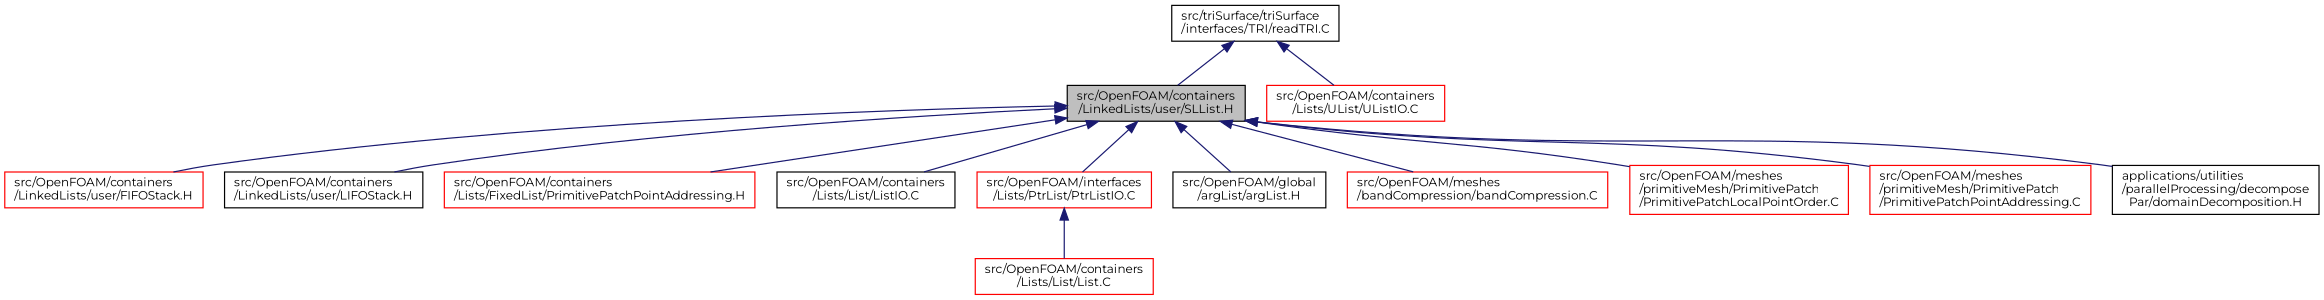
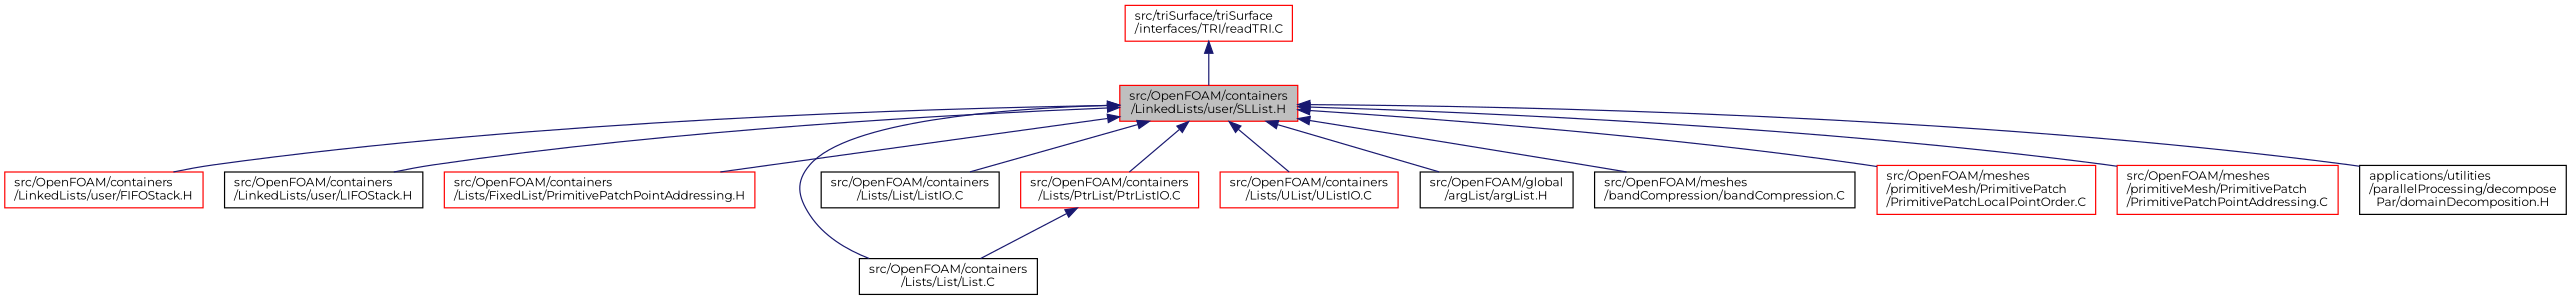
node "src/triSurface/triSurface /interfaces/TRI/readTRI.C": color black -> red
edge "src/OpenFOAM/containers /Lists/UList/UListIO.C" -> "src/triSurface/triSurface /interfaces/TRI/readTRI.C": now "src/OpenFOAM/containers /Lists/UList/UListIO.C" -> "src/OpenFOAM/containers /LinkedLists/user/SLList.H"
node "src/OpenFOAM/containers /LinkedLists/user/SLList.H": color black -> red
edge "src/OpenFOAM/containers /Lists/List/List.C" -> "src/OpenFOAM/containers /LinkedLists/user/SLList.H": added
node "src/OpenFOAM/interfaces /Lists/PtrList/PtrListIO.C": label "src/OpenFOAM/interfaces /Lists/PtrList/PtrListIO.C" -> "src/OpenFOAM/containers /Lists/PtrList/PtrListIO.C"
node "src/OpenFOAM/meshes /bandCompression/bandCompression.C": color red -> black
node "src/OpenFOAM/containers /Lists/List/List.C": color red -> black
